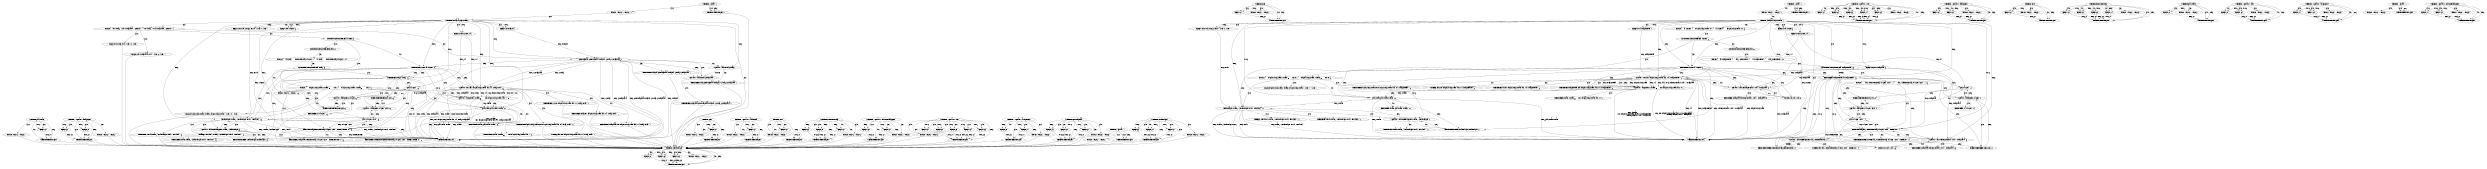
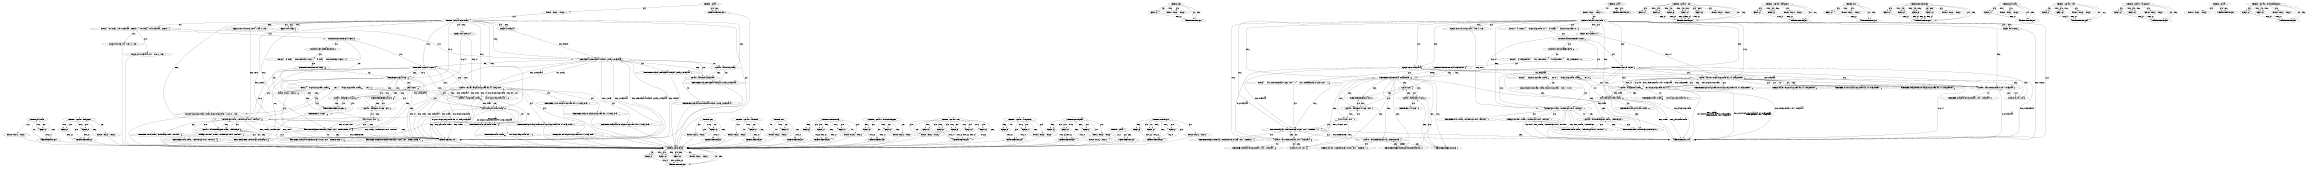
node "(PARAM,bool notify_needed)": removed
edge "(<operator>.addressOf,&notify)" -> "(<operator>.addressOf,&notify_data)": label "DONE: " -> "CFG: "
